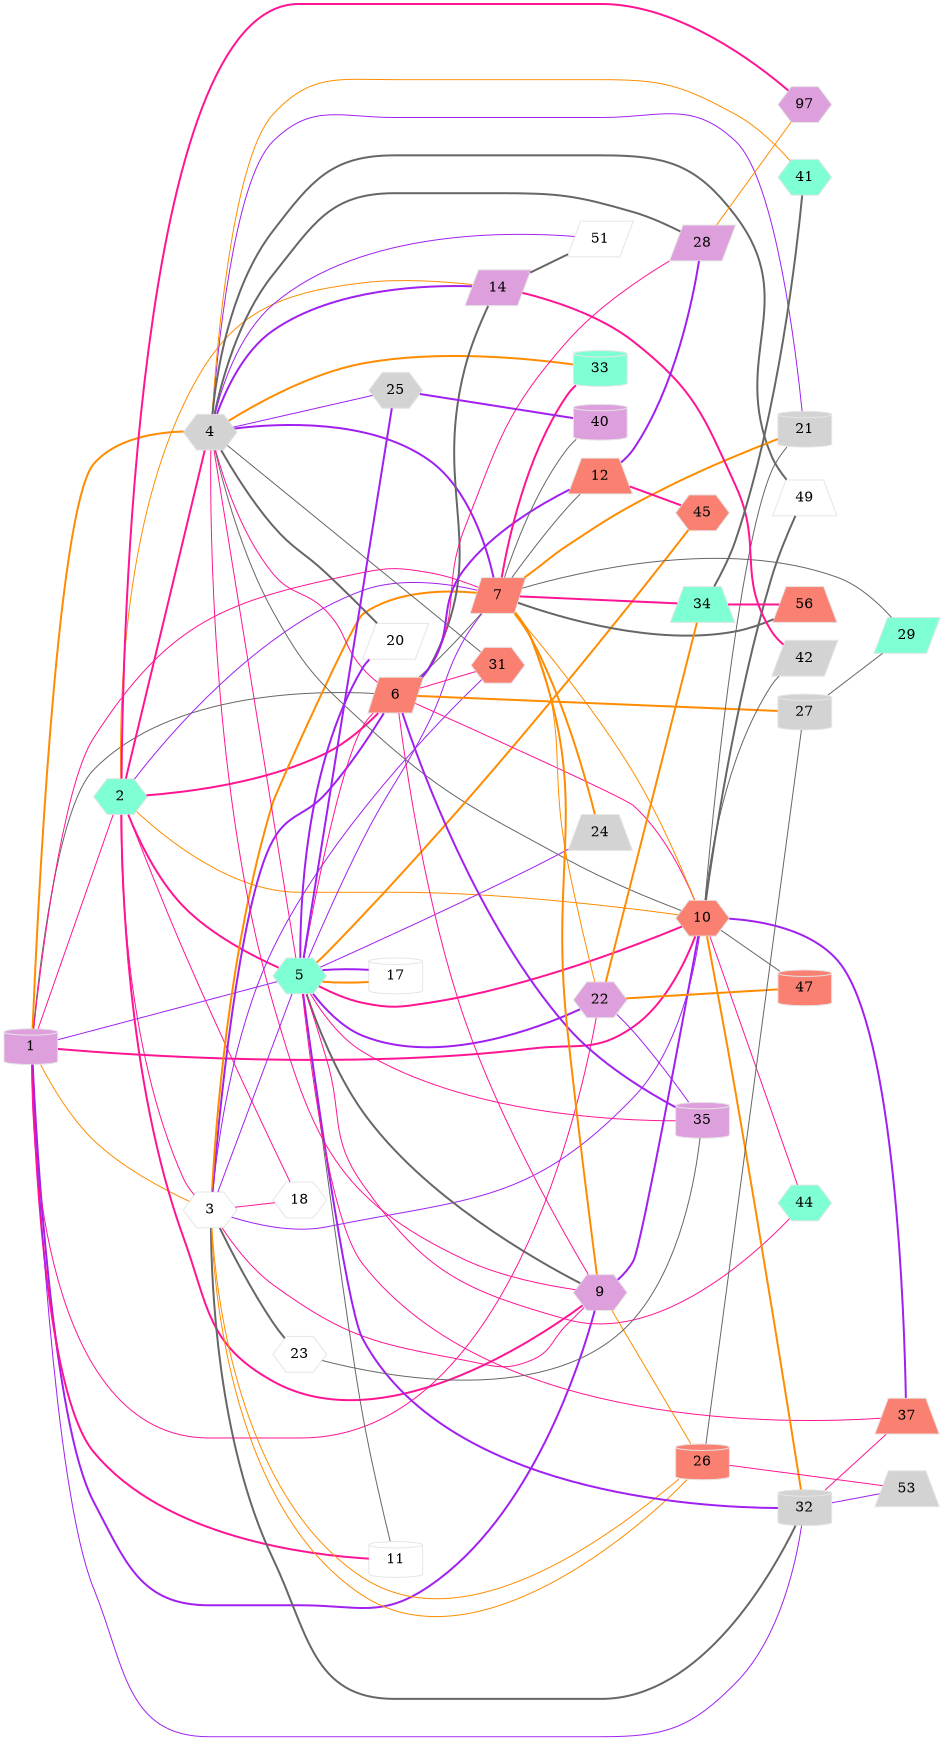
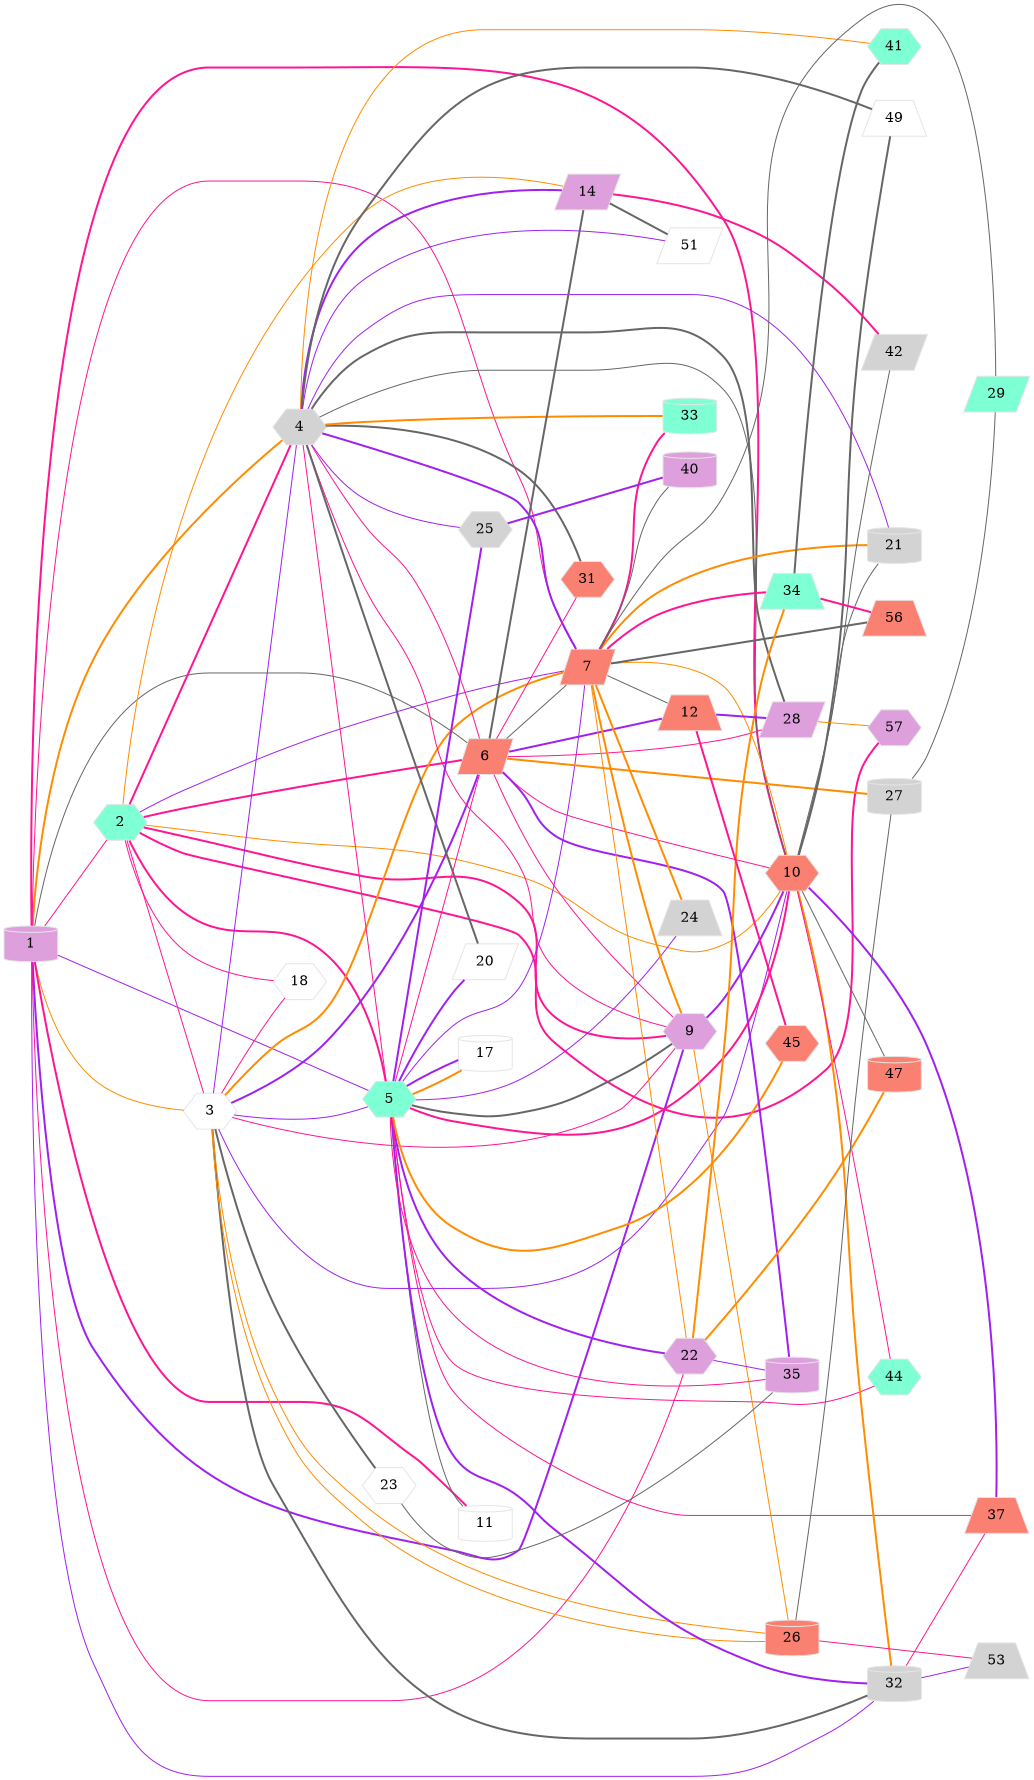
node "97": label "97" -> "57"
edge "4" -- "31": style solid -> bold
edge "31" -- "3": now "4" -- "3"
